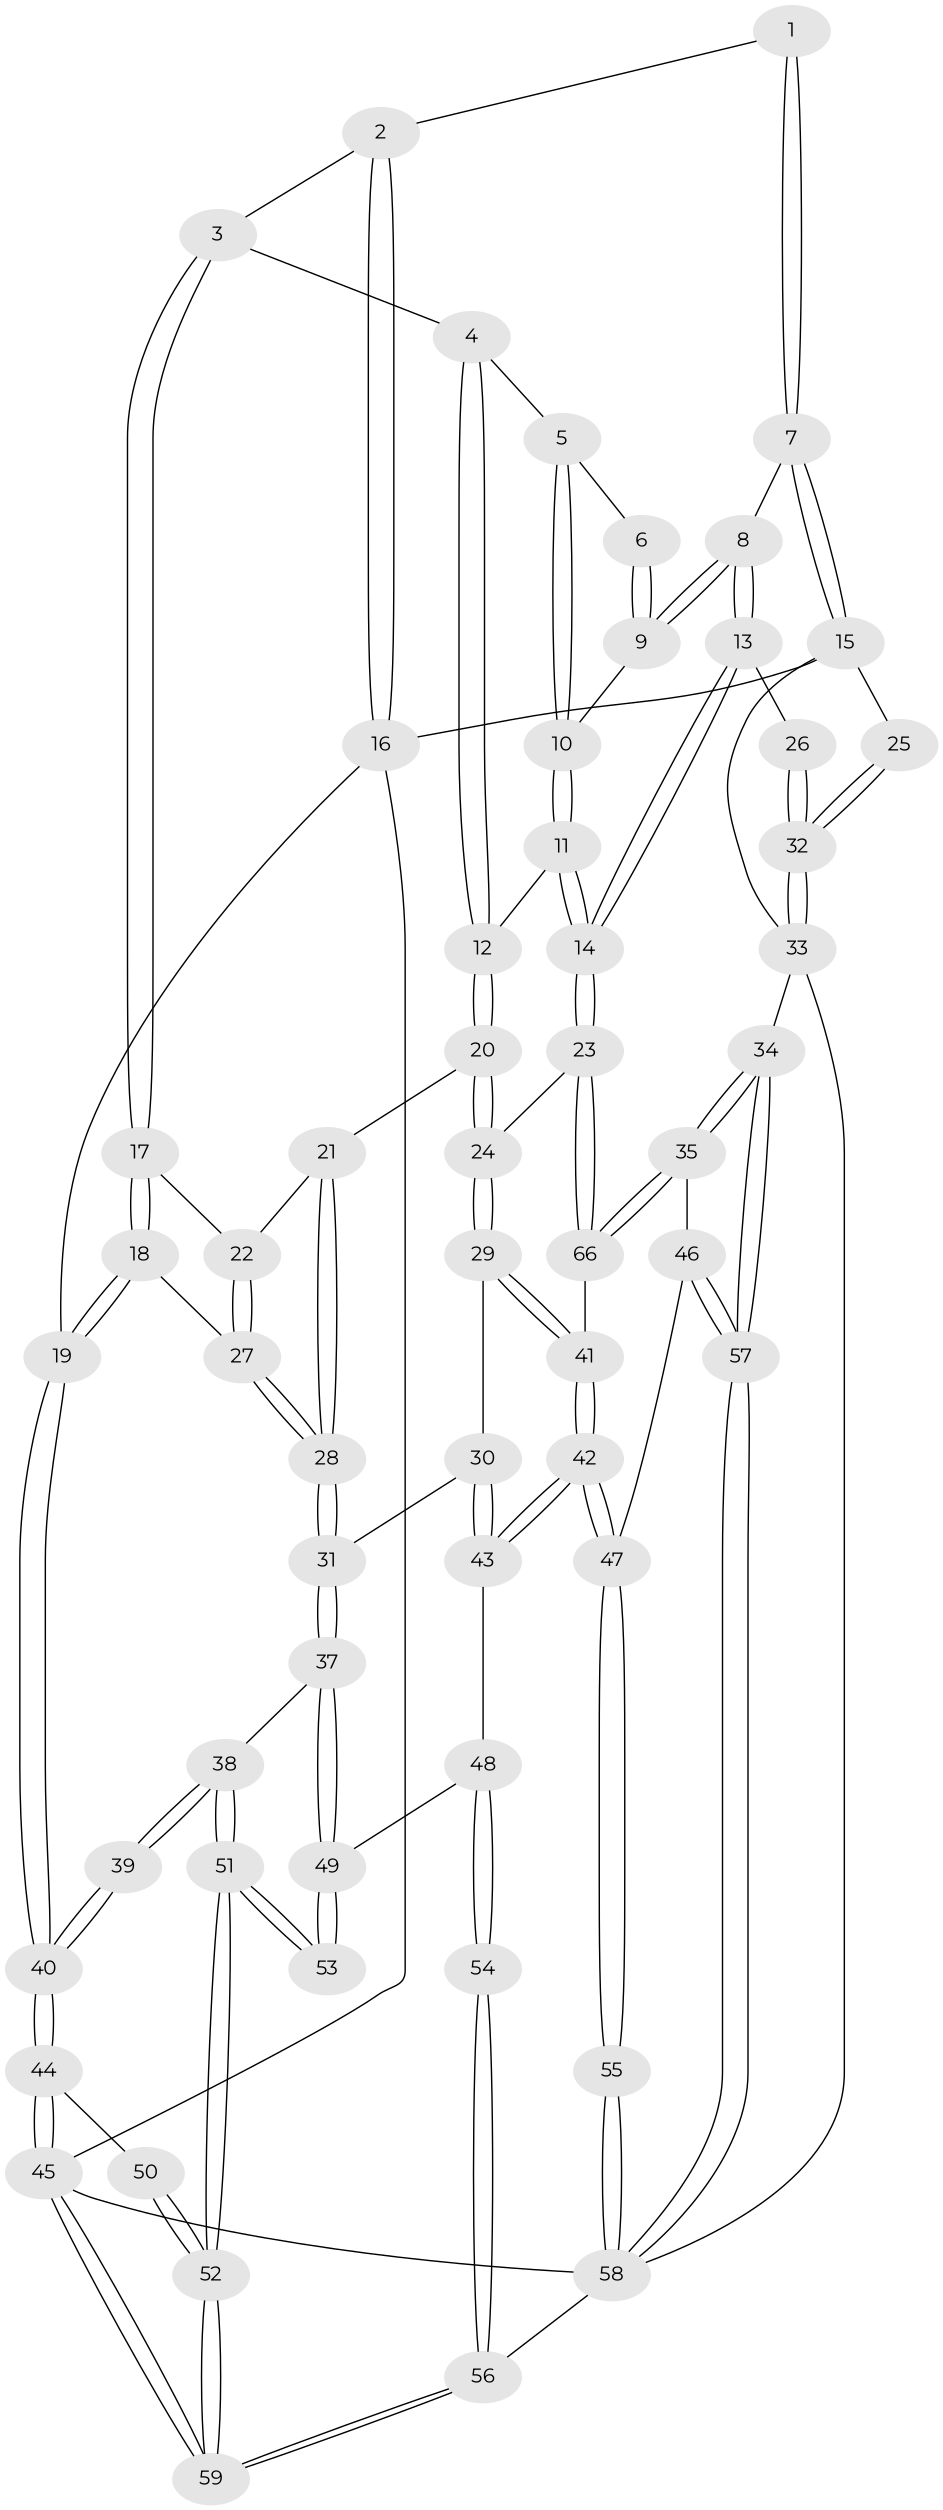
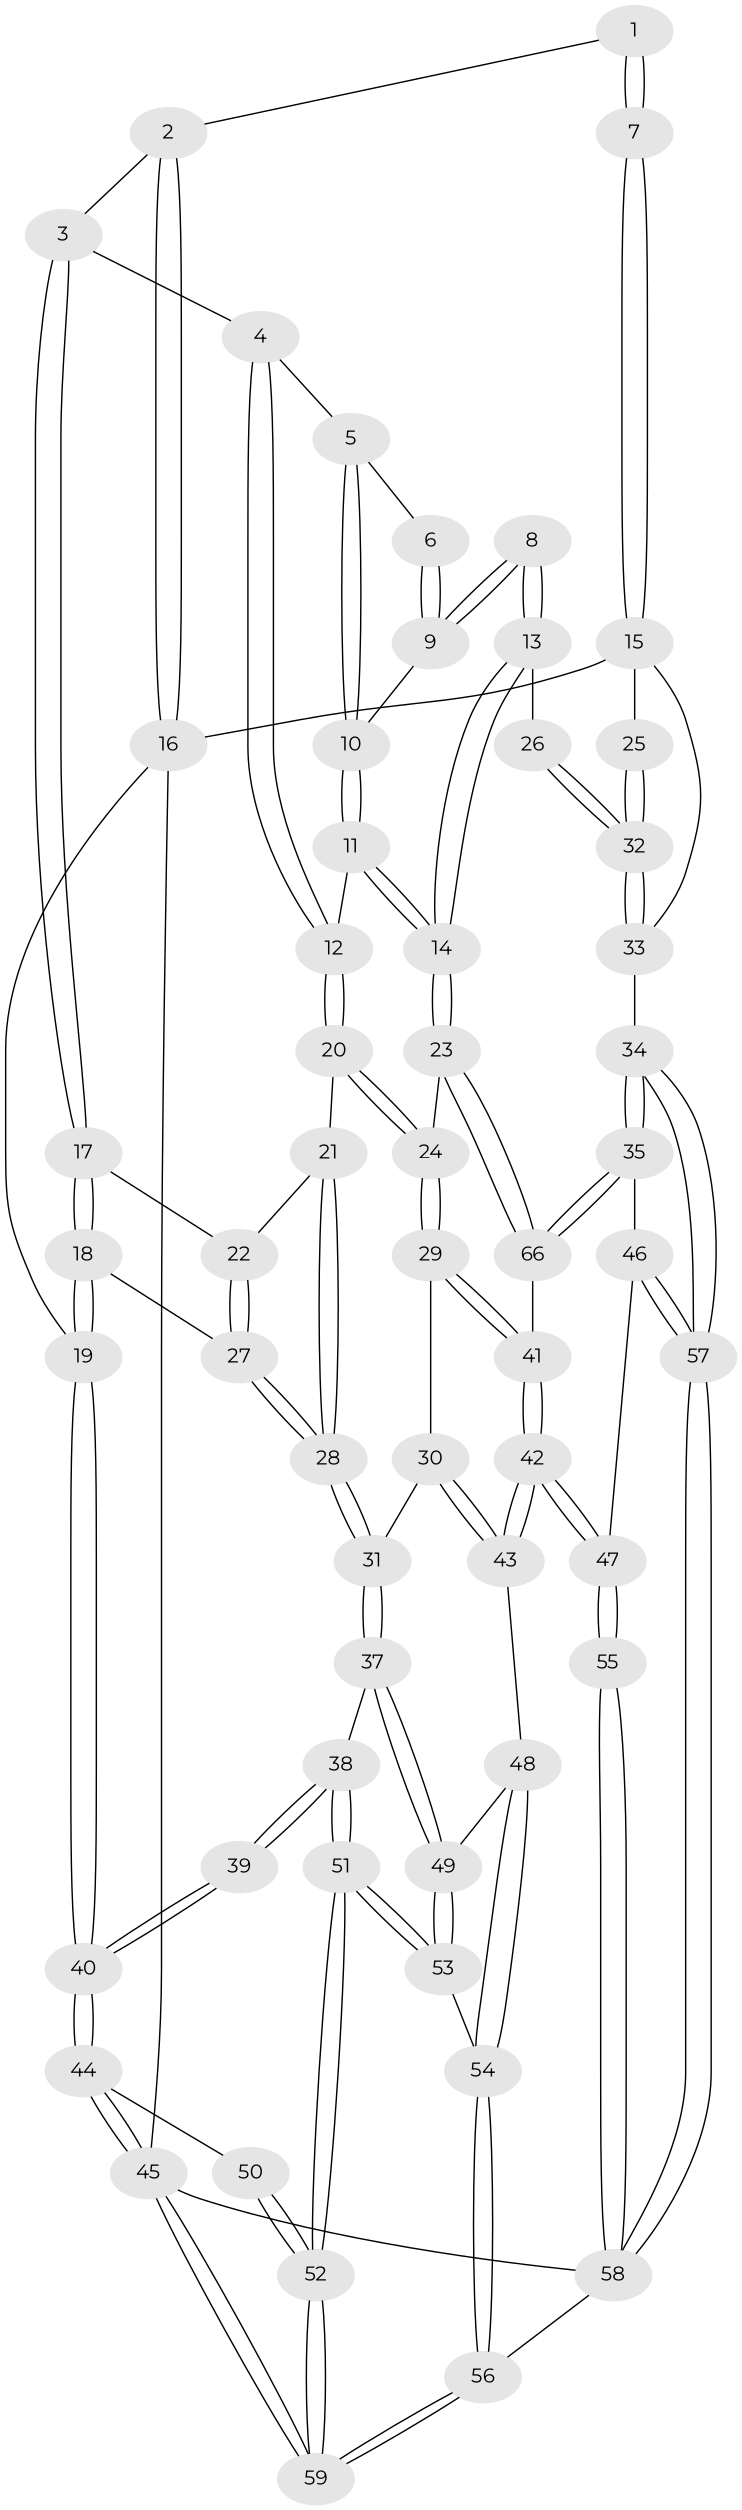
edge "7" -- "8": removed
edge "33" -- "58": removed
edge "53" -- "54": added
